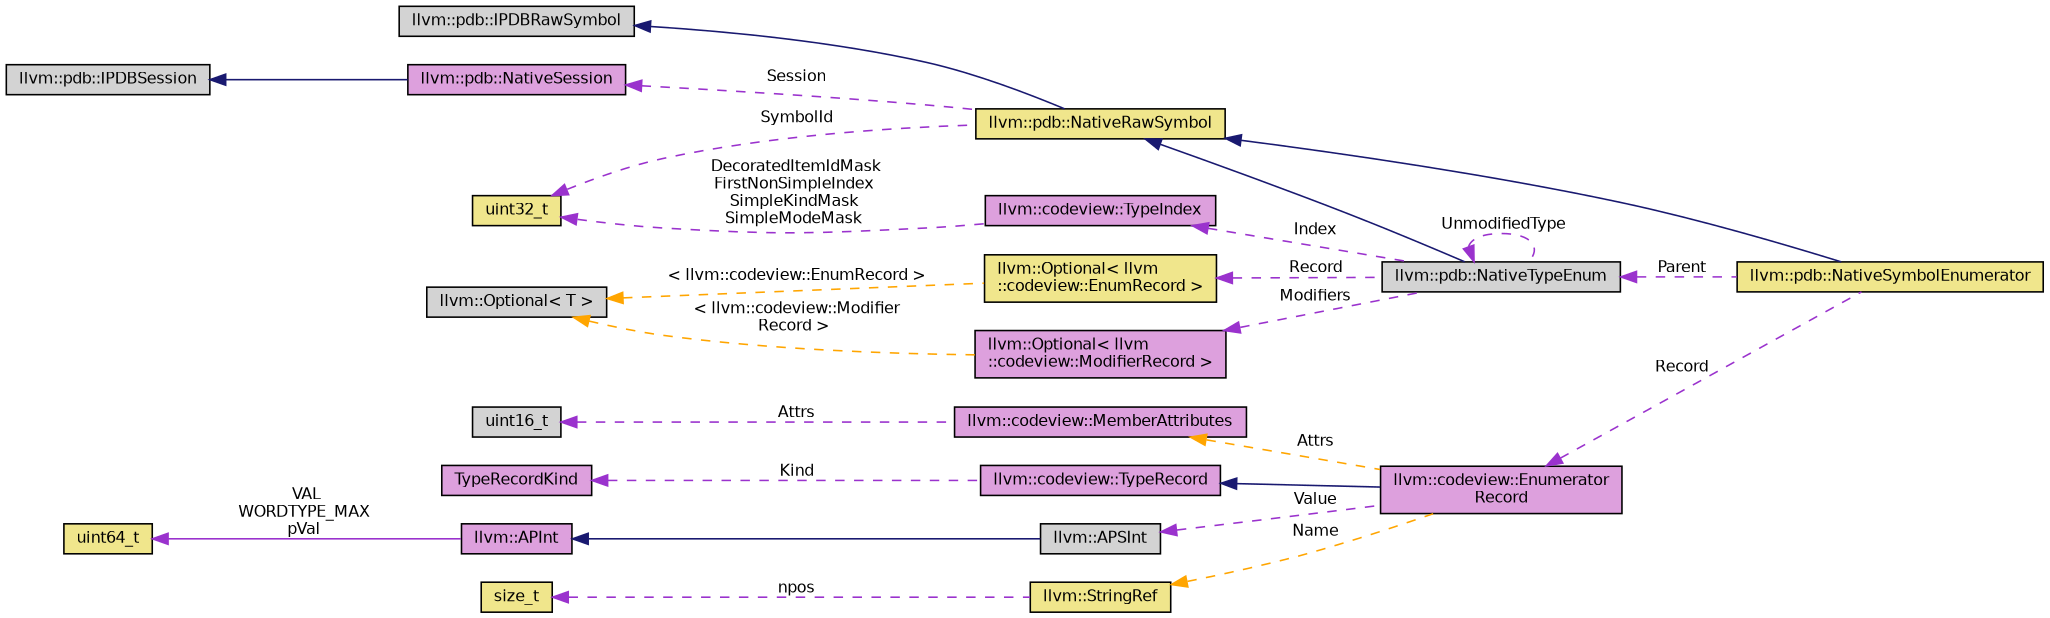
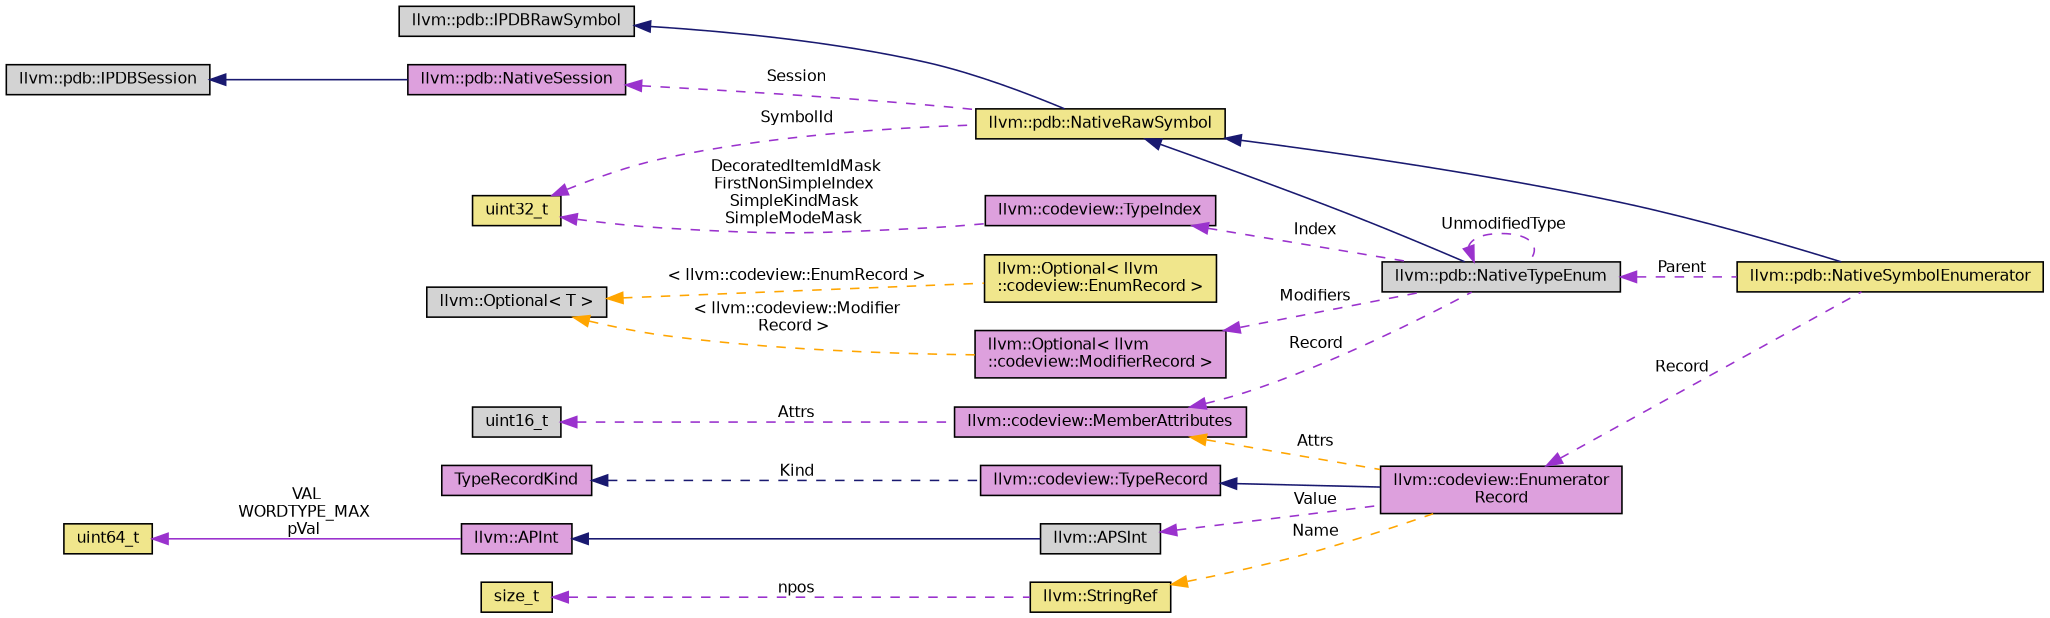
edge "llvm::pdb::NativeTypeEnum" -> "llvm::Optional< llvm ::codeview::EnumRecord >": now "llvm::pdb::NativeTypeEnum" -> "llvm::codeview::MemberAttributes"
edge "llvm::codeview::TypeRecord" -> "TypeRecordKind": color darkorchid3 -> midnightblue
